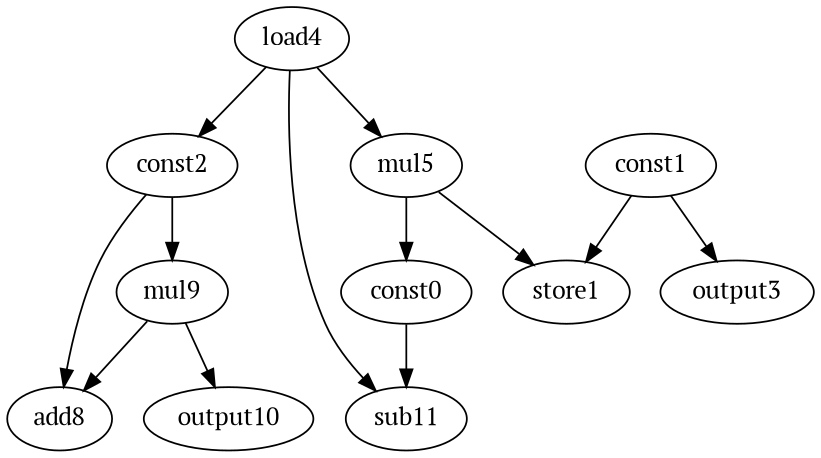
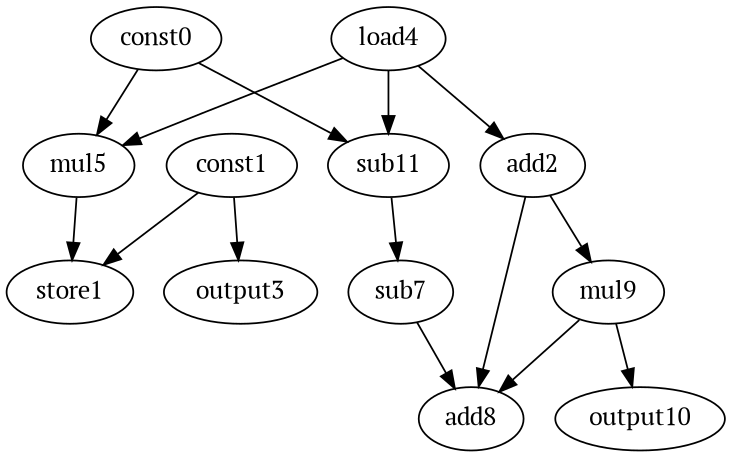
node "const2": label "const2" -> "add2"
edge "mul5" -> "const0": reversed
node "sub7": added
